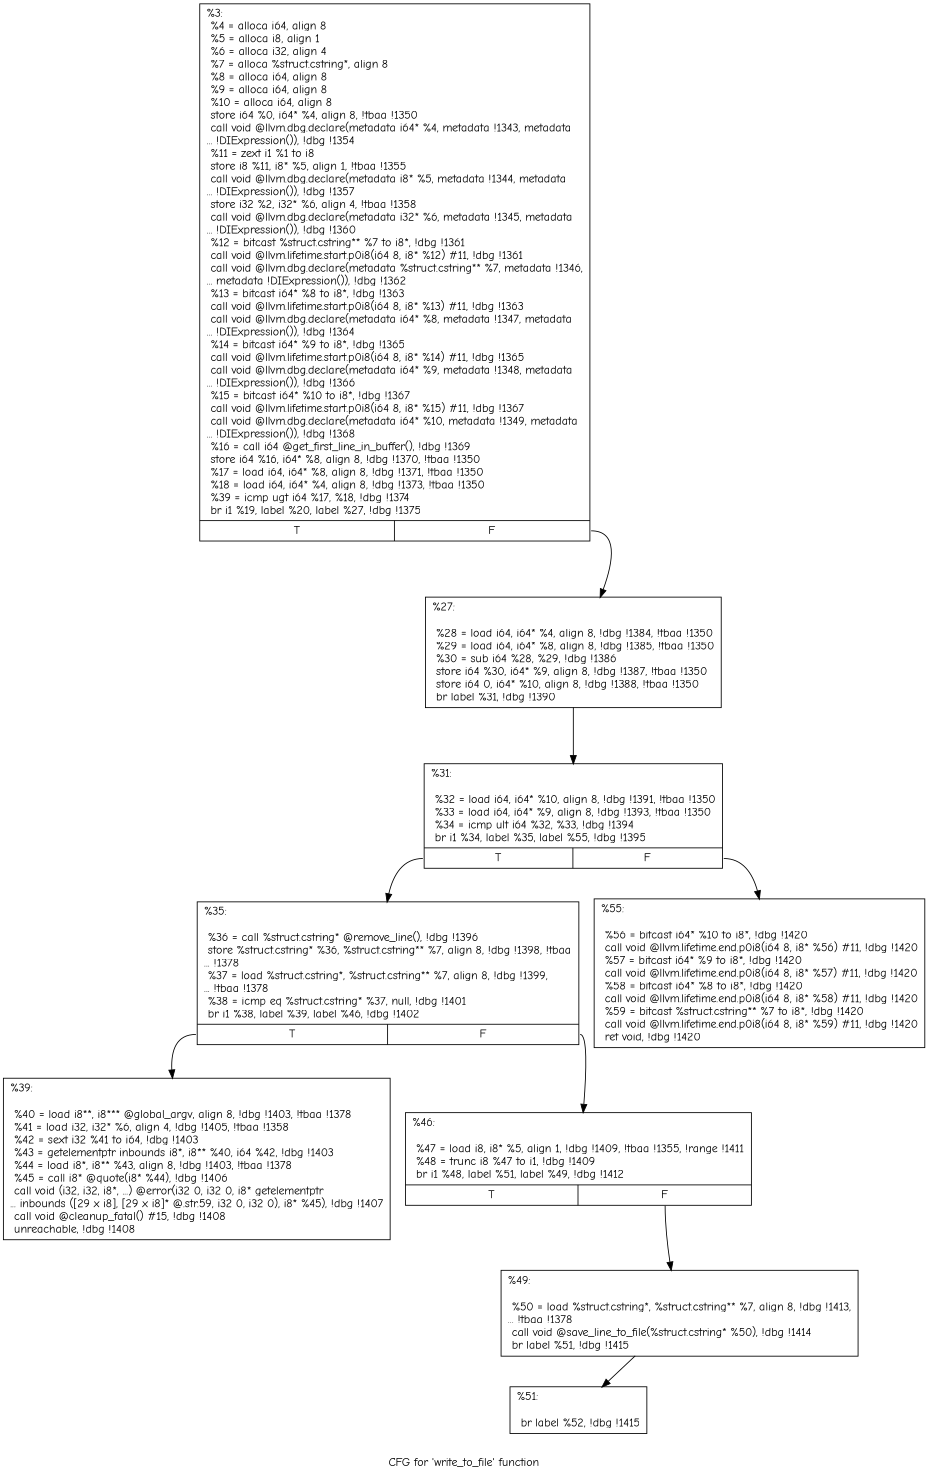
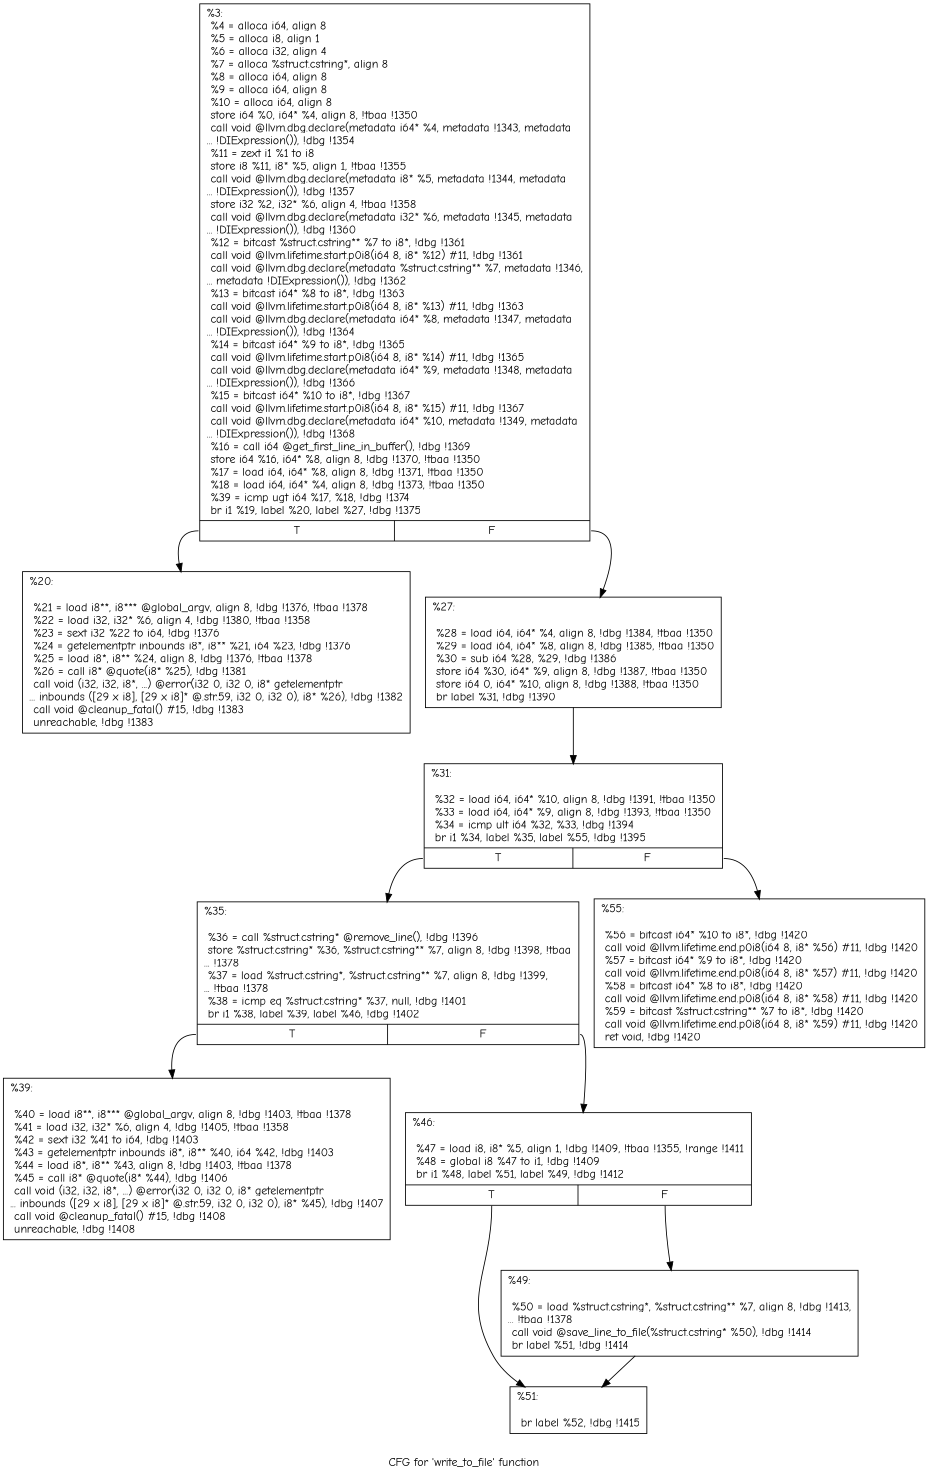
node "%20:": added
node "%46:": text "%48 = trunc i8 %47 to i1, !dbg !1409" -> "%48 = global i8 %47 to i1, !dbg !1409"
edge "%46:" -> "%51:": added
node "%49:": text "br label %51, !dbg !1415" -> "br label %51, !dbg !1414"
